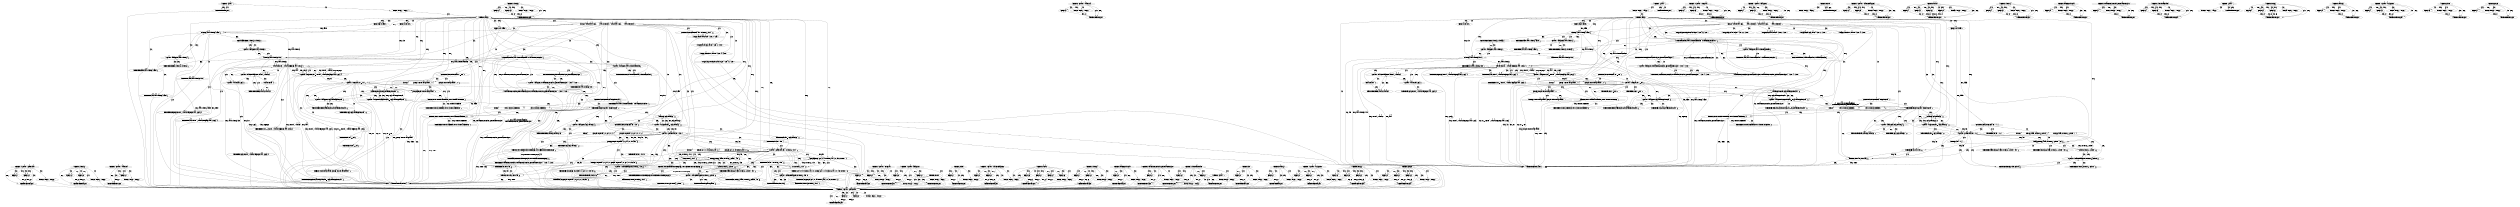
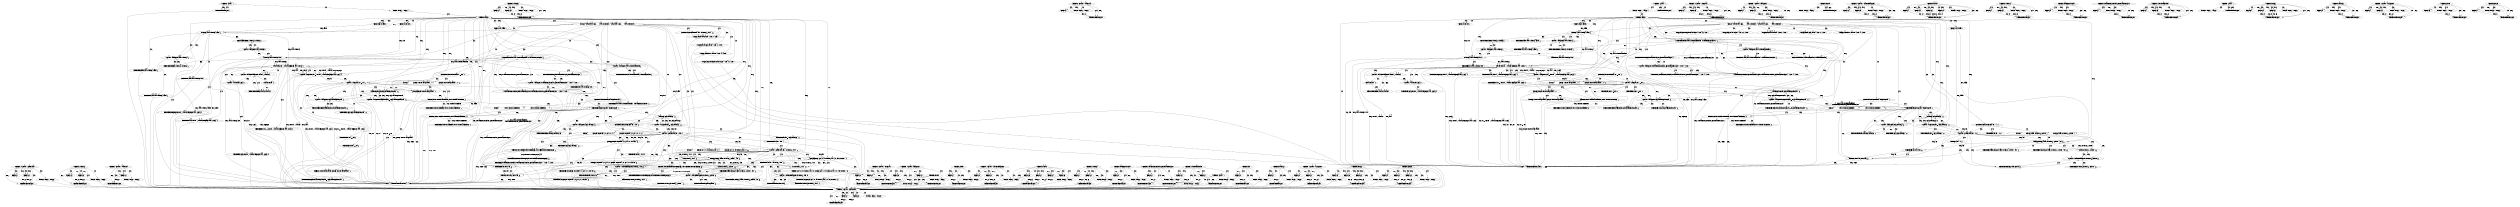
edge "(<operator>.greaterThan,len > size)" -> "(IDENTIFIER,len,len > size)": added, label "AST:"
edge "(<operator>.greaterThan,len > mMemory->size())" -> "(IDENTIFIER,len,len > mMemory->size())": added, label "AST:"
